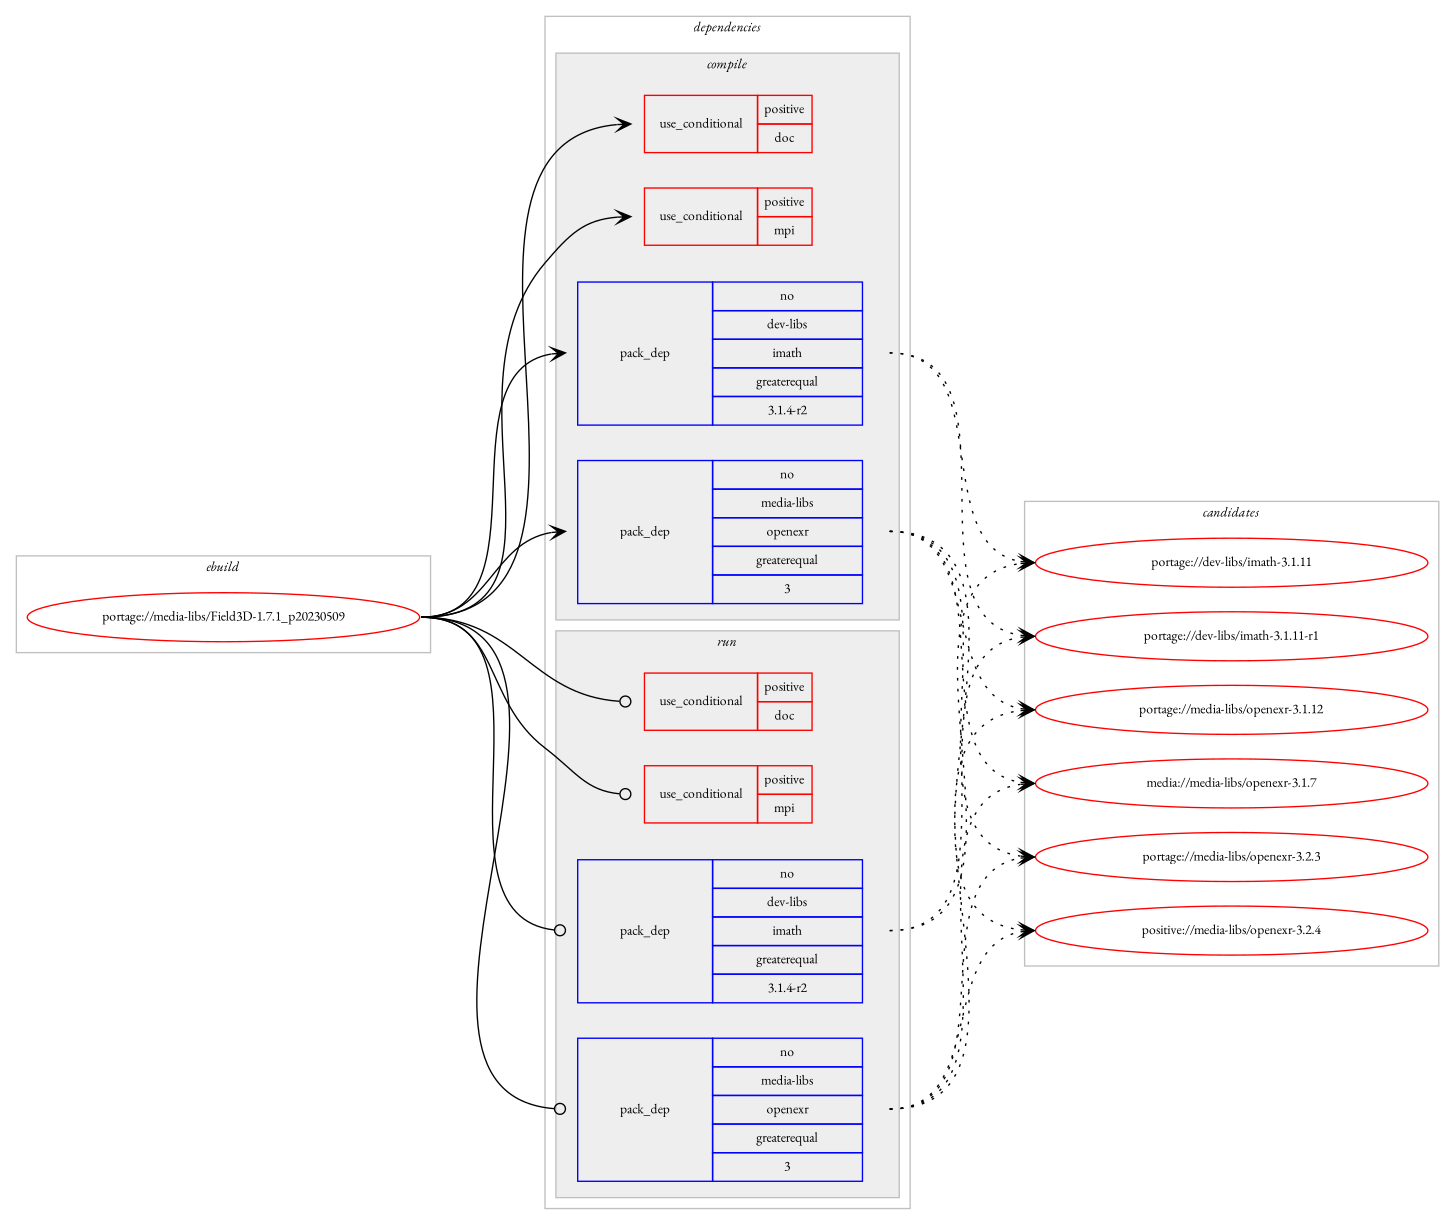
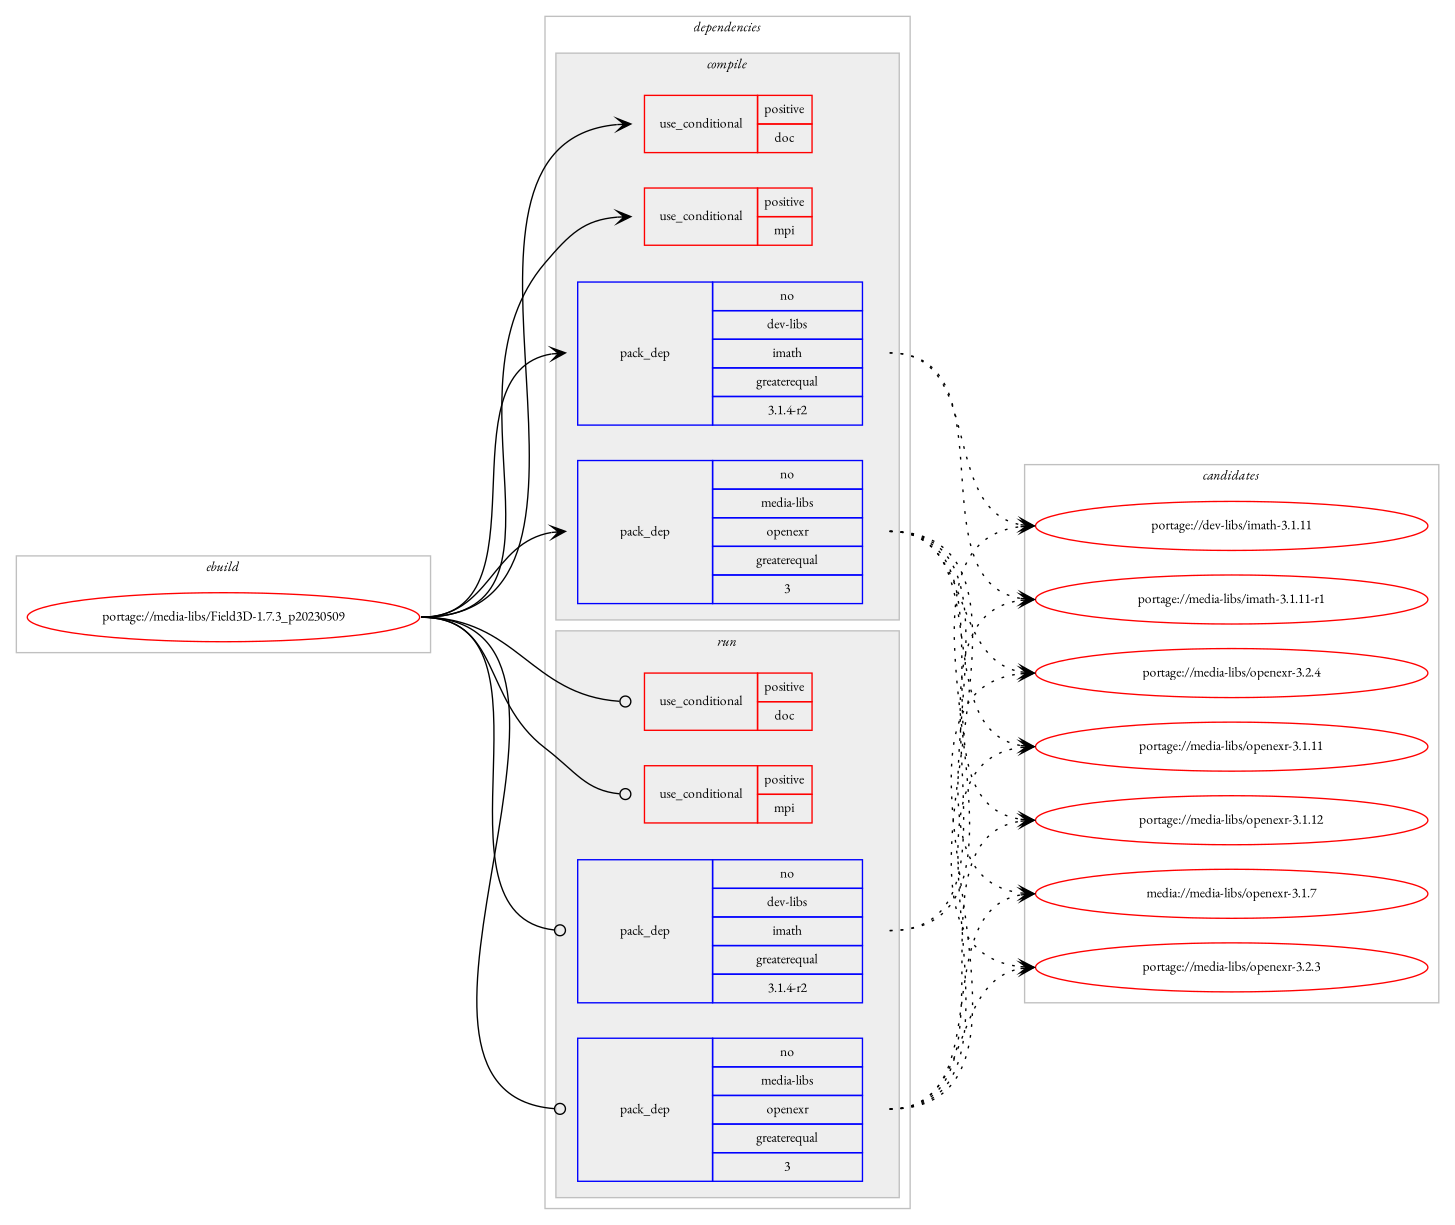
node "portage://media-libs/Field3D-1.7.1_p20230509": label "portage://media-libs/Field3D-1.7.1_p20230509" -> "portage://media-libs/Field3D-1.7.3_p20230509"
node "portage://dev-libs/imath-3.1.11-r1": label "portage://dev-libs/imath-3.1.11-r1" -> "portage://media-libs/imath-3.1.11-r1"
node "portage://media-libs/openexr-3.1.11": added
node "positive://media-libs/openexr-3.2.4": label "positive://media-libs/openexr-3.2.4" -> "portage://media-libs/openexr-3.2.4"
